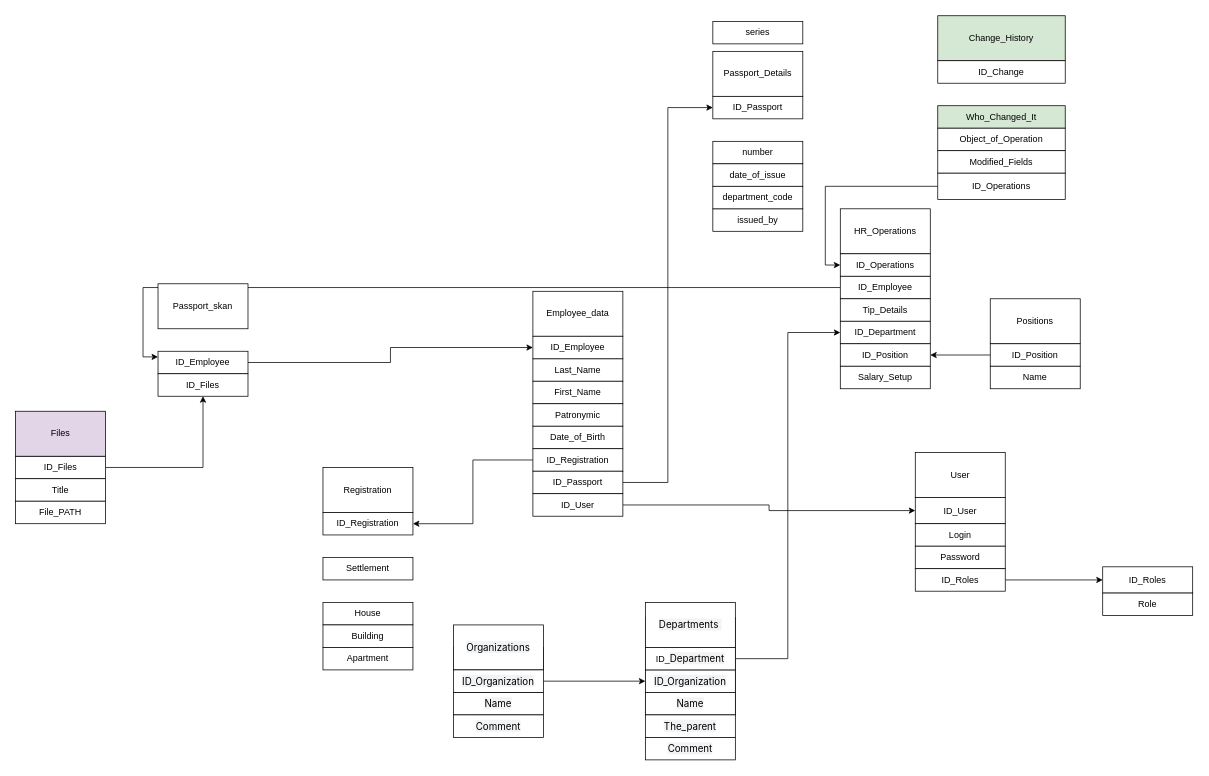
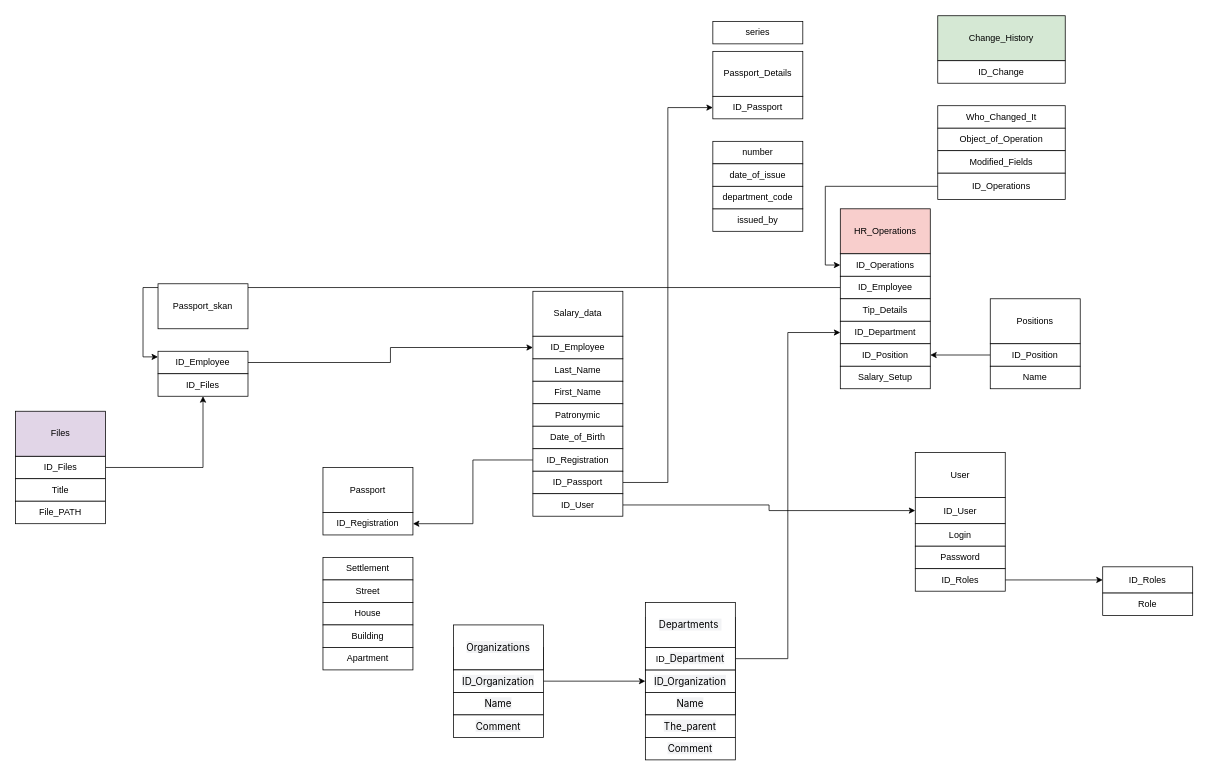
node "Who_Changed_It": fillcolor #d5e8d4 -> #ffffff
node "HR_Operations": fillcolor #ffffff -> #f8cecc
node "Employee_data": label "Employee_data" -> "Salary_data"
node "Registration": label "Registration" -> "Passport"
node "Street": added
